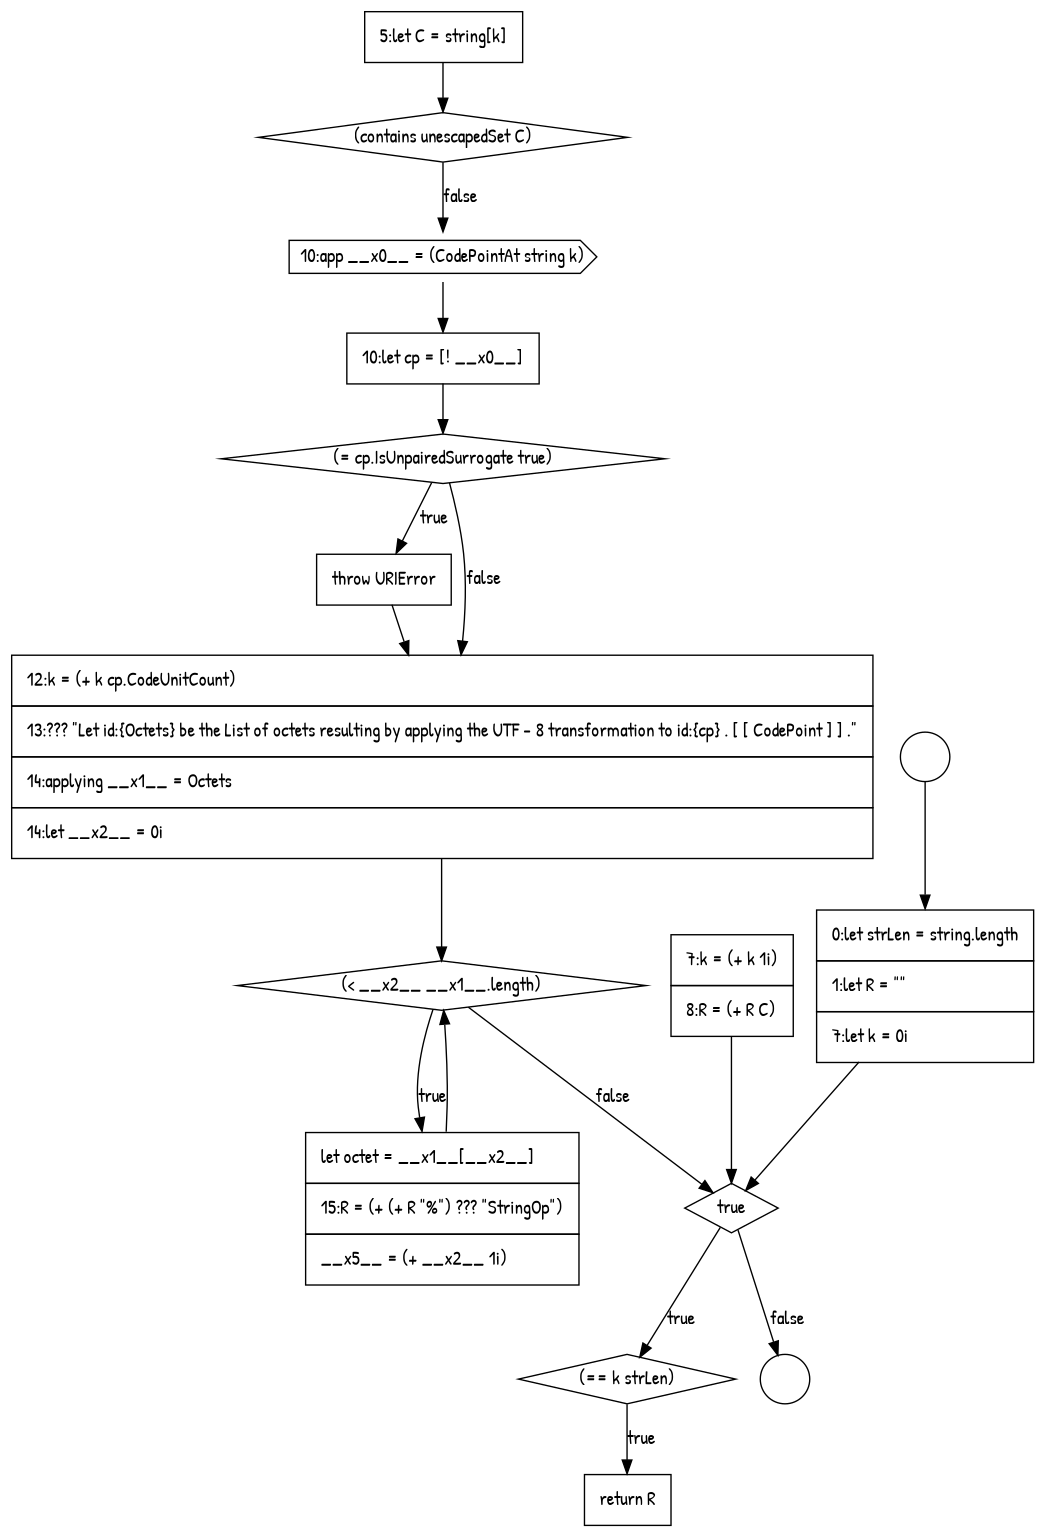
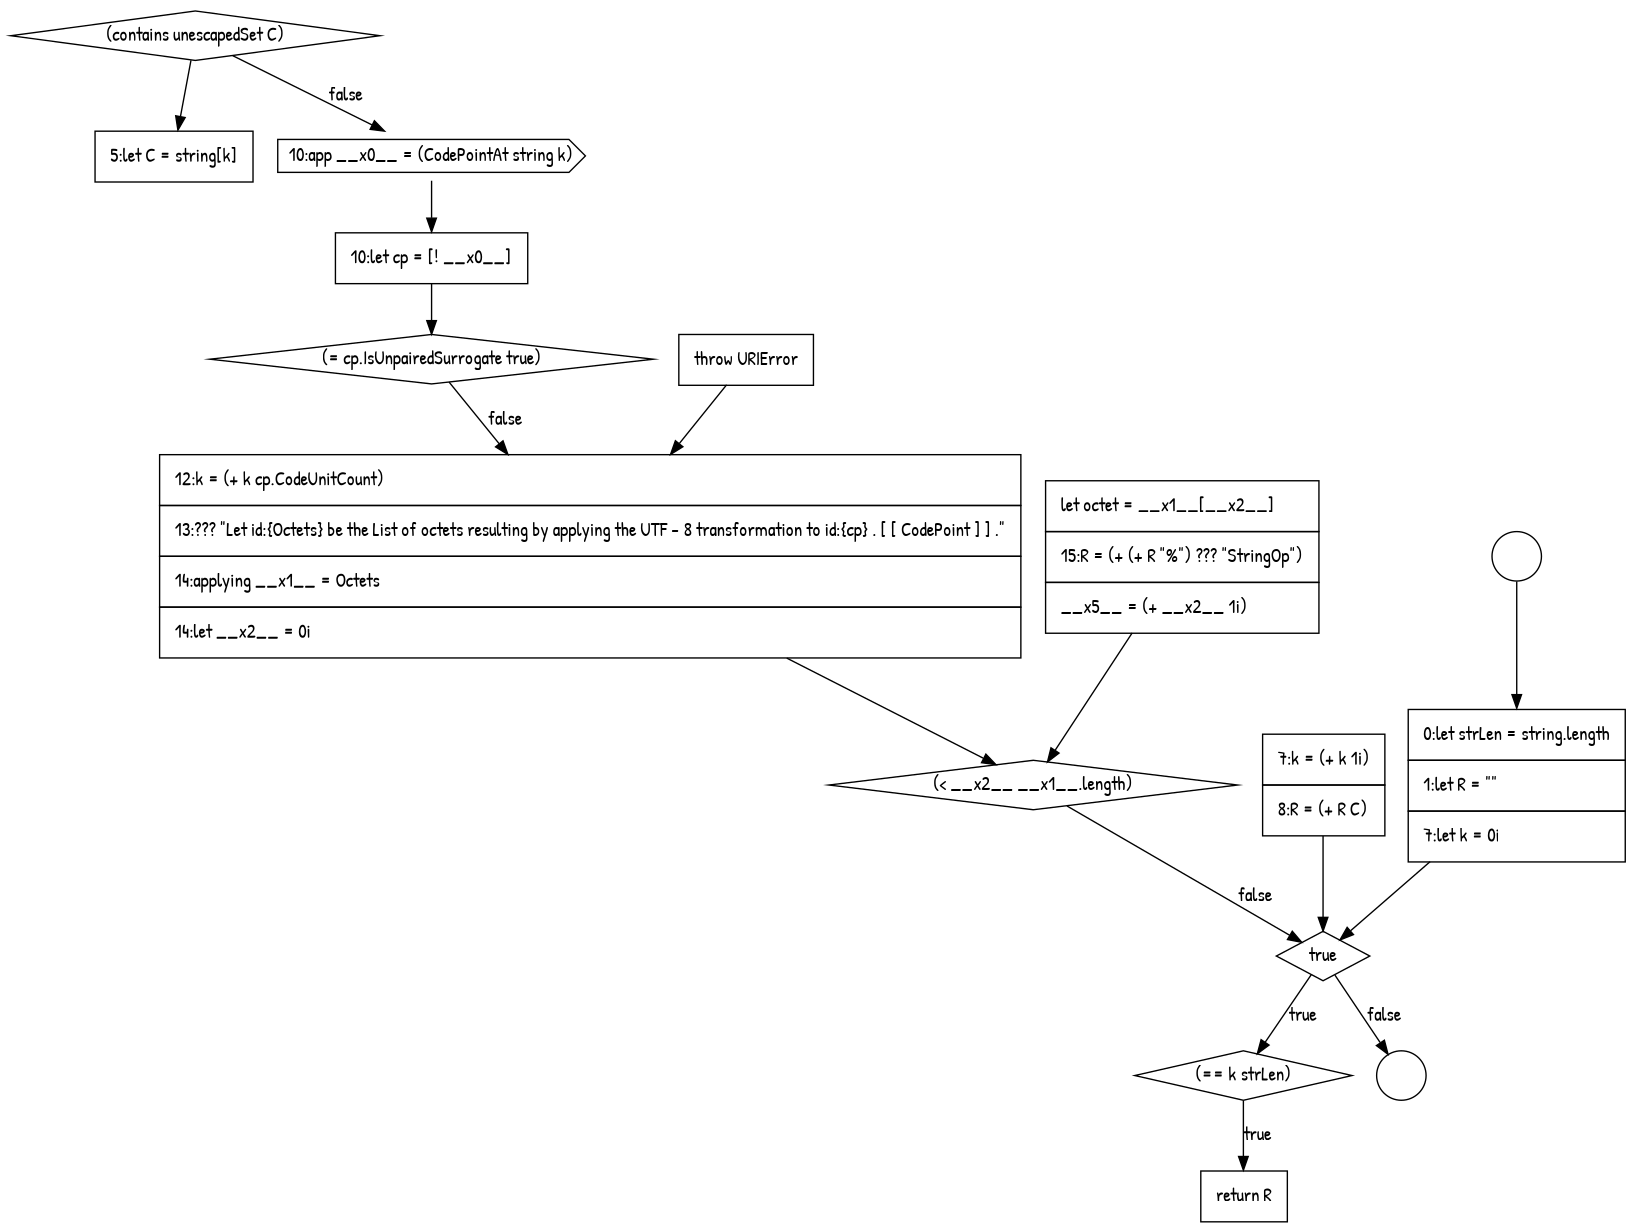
edge "5:let C = string[k]" -> "(contains unescapedSet C)": reversed
edge "(= cp.IsUnpairedSurrogate true)" -> "throw URIError": removed, label "true"
edge "(< __x2__ __x1__.length)" -> "let octet = __x1__[__x2__]": removed, label "true"
